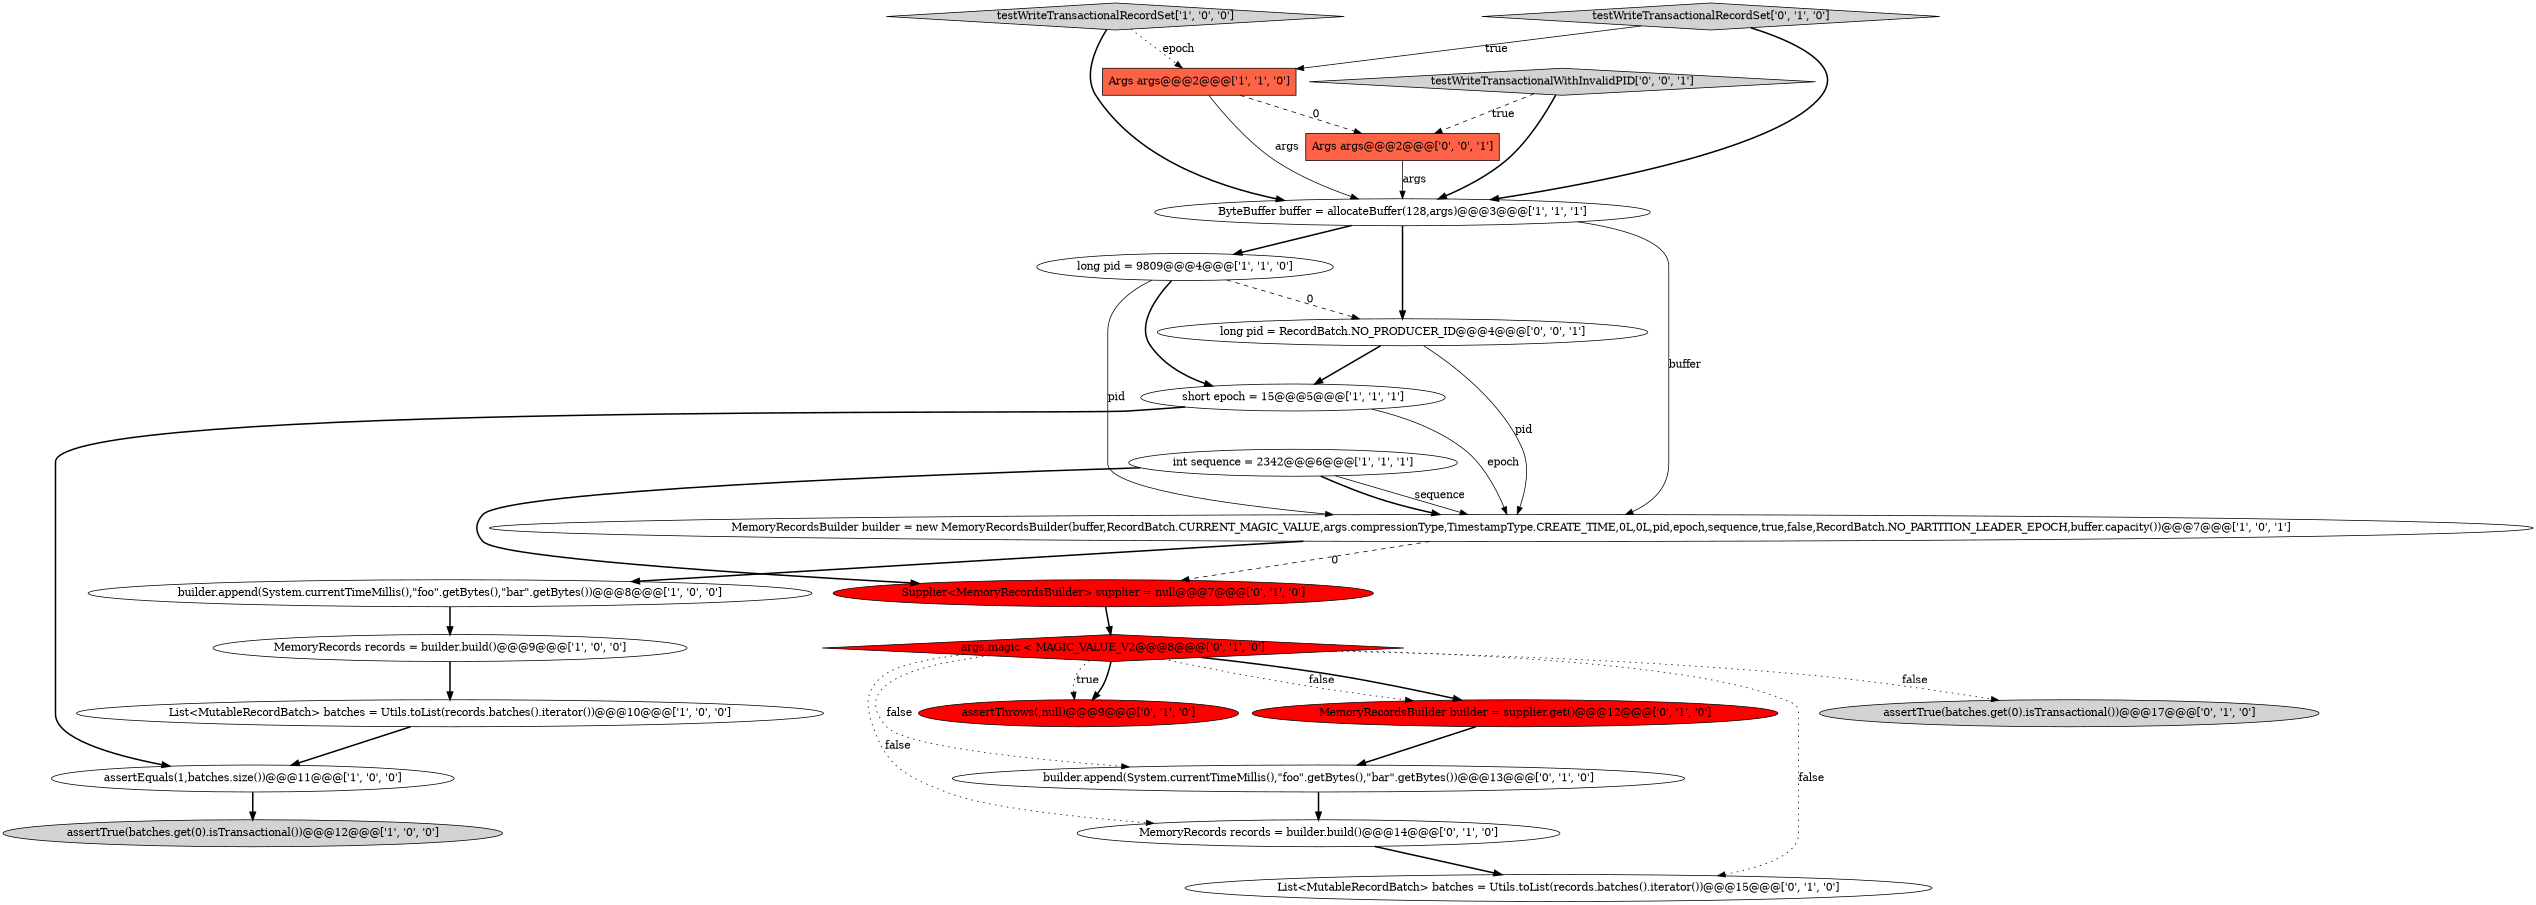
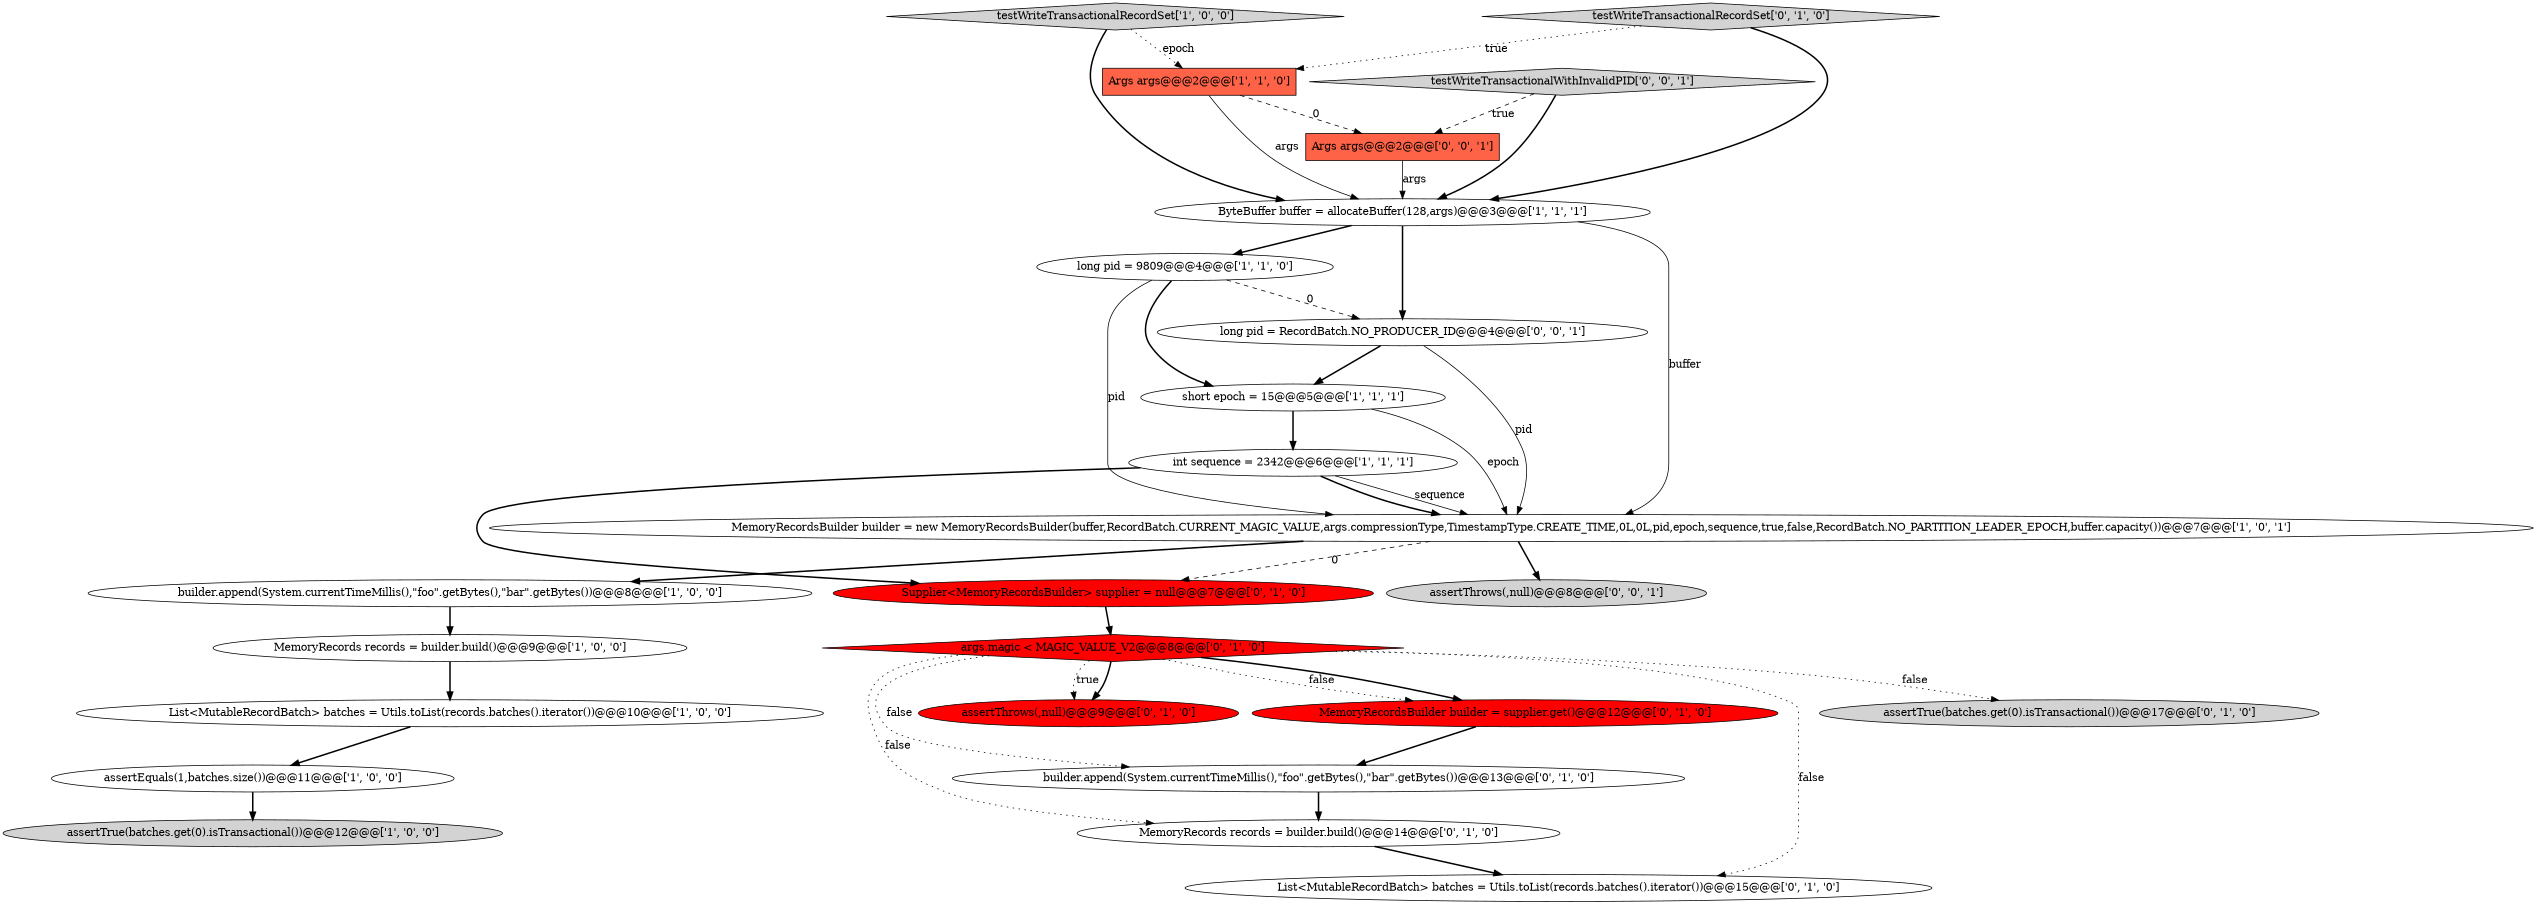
edge "testWriteTransactionalRecordSet['0', '1', '0']" -> "Args args@@@2@@@['1', '1', '0']": style solid -> dotted
edge "short epoch = 15@@@5@@@['1', '1', '1']" -> "assertEquals(1,batches.size())@@@11@@@['1', '0', '0']": now "short epoch = 15@@@5@@@['1', '1', '1']" -> "int sequence = 2342@@@6@@@['1', '1', '1']"
node "assertThrows(,null)@@@8@@@['0', '0', '1']": added
